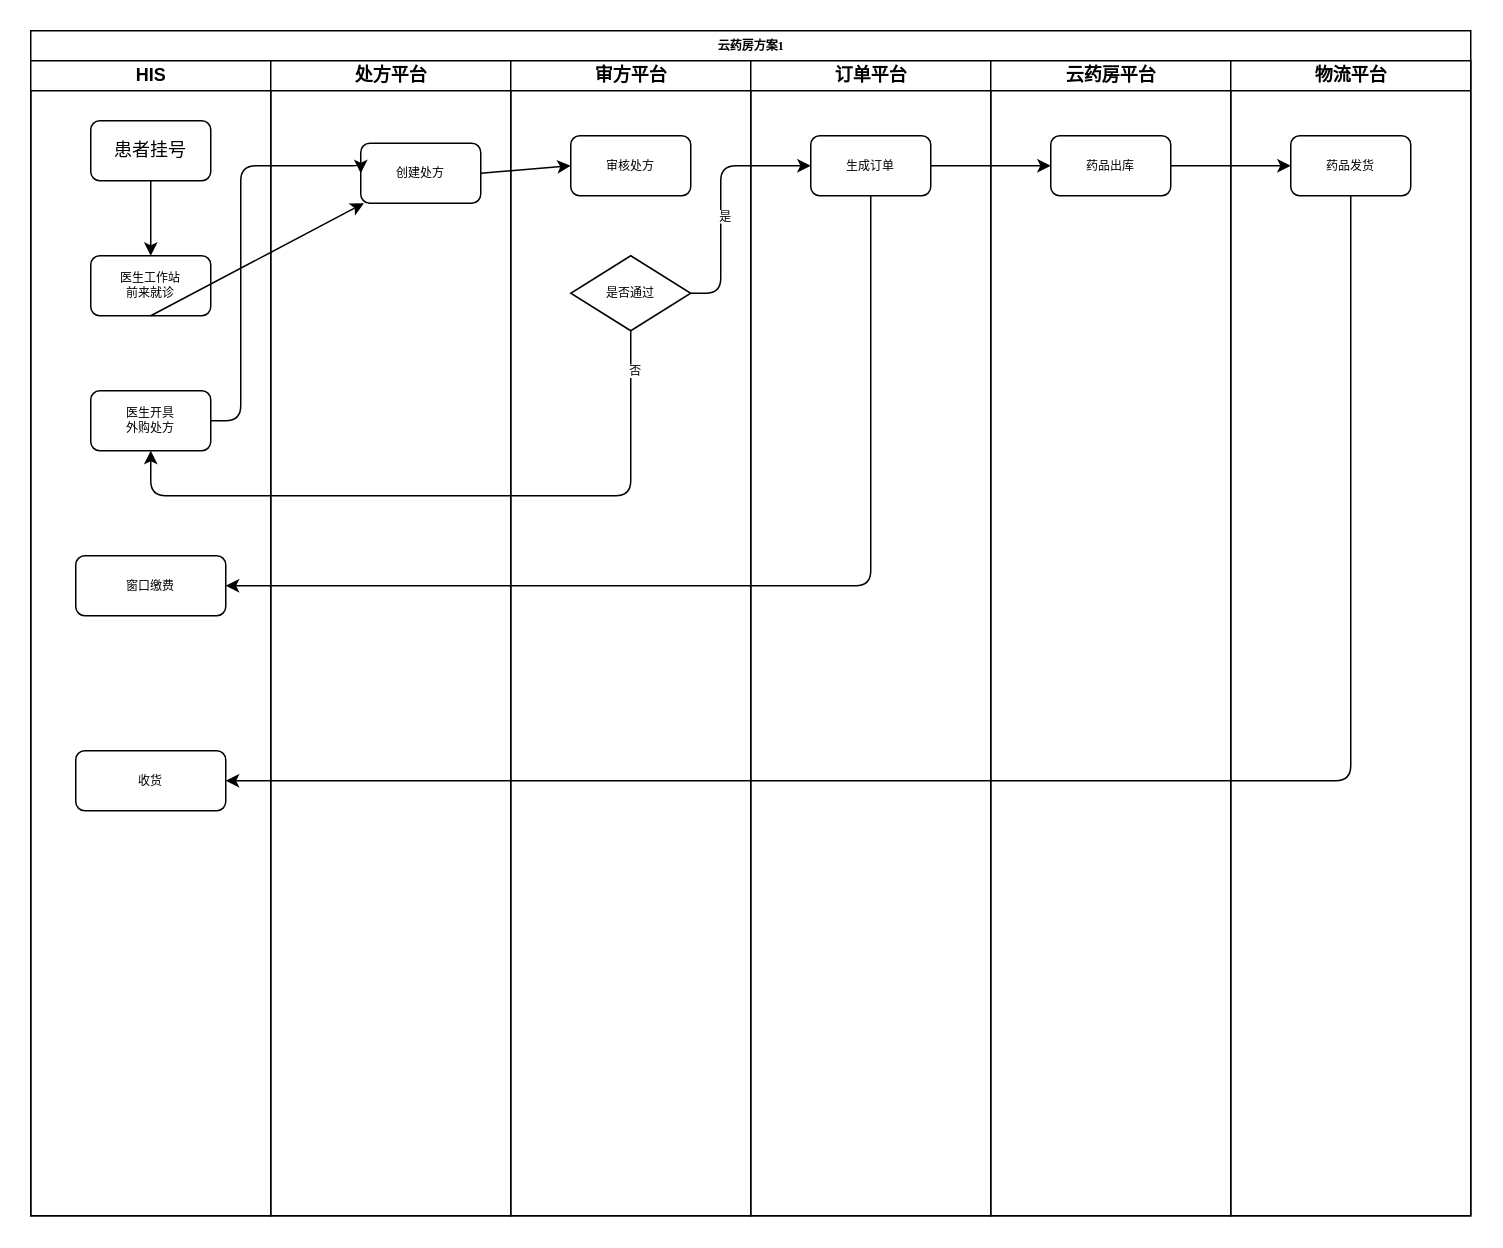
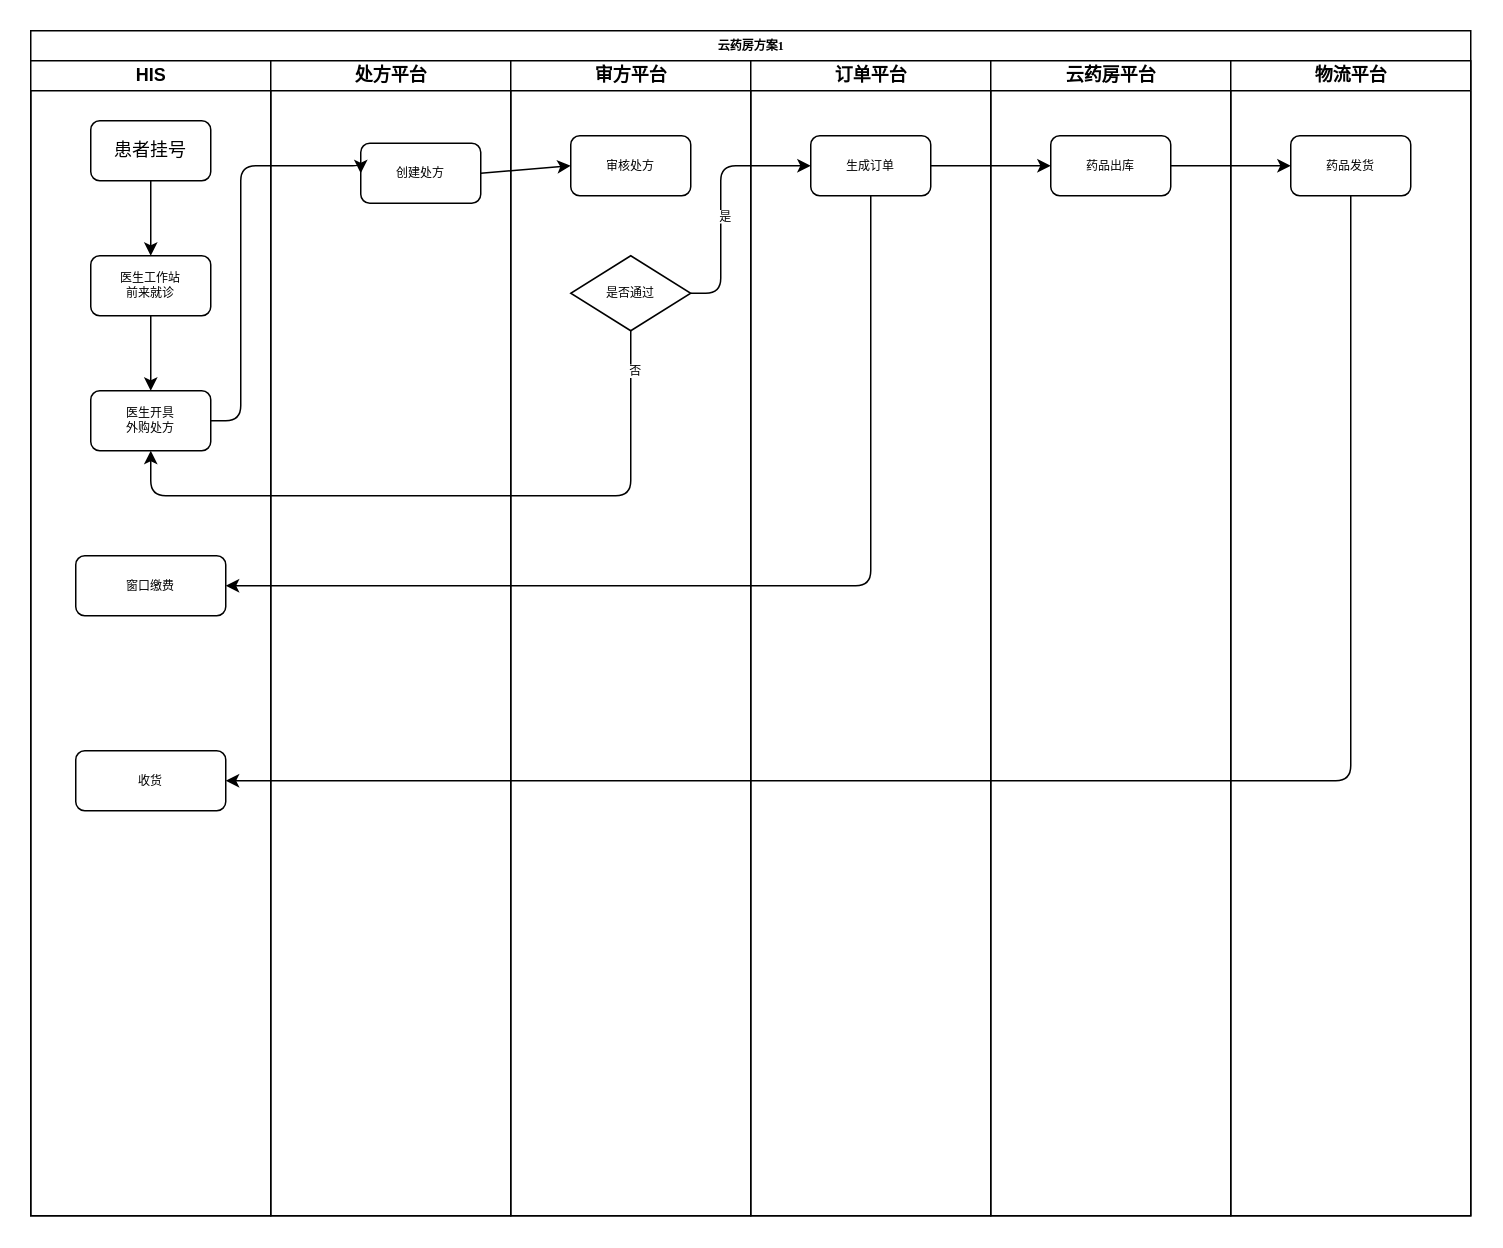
edge "医生工作站 前来就诊" -> "创建处方": now "医生工作站 前来就诊" -> "医生开具 外购处方"
